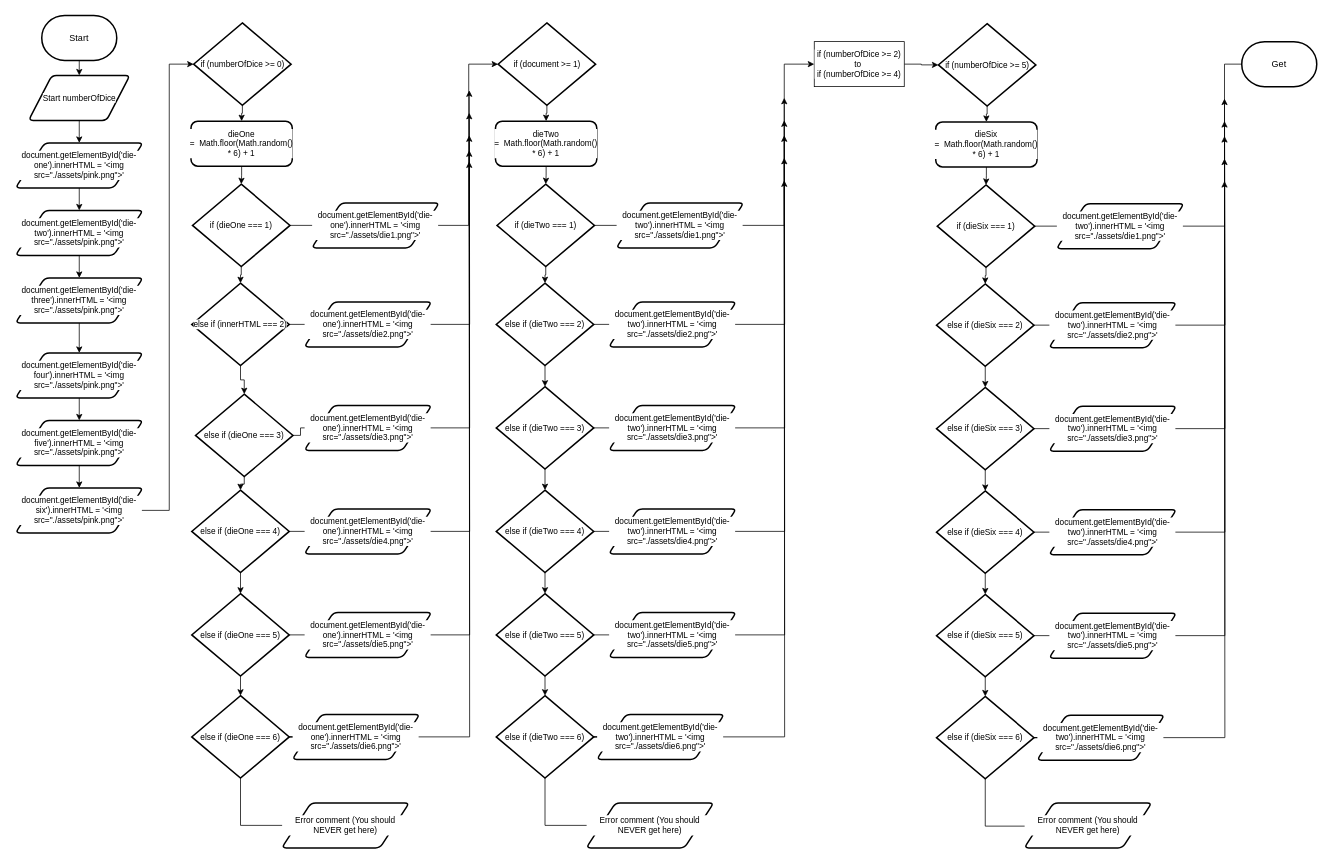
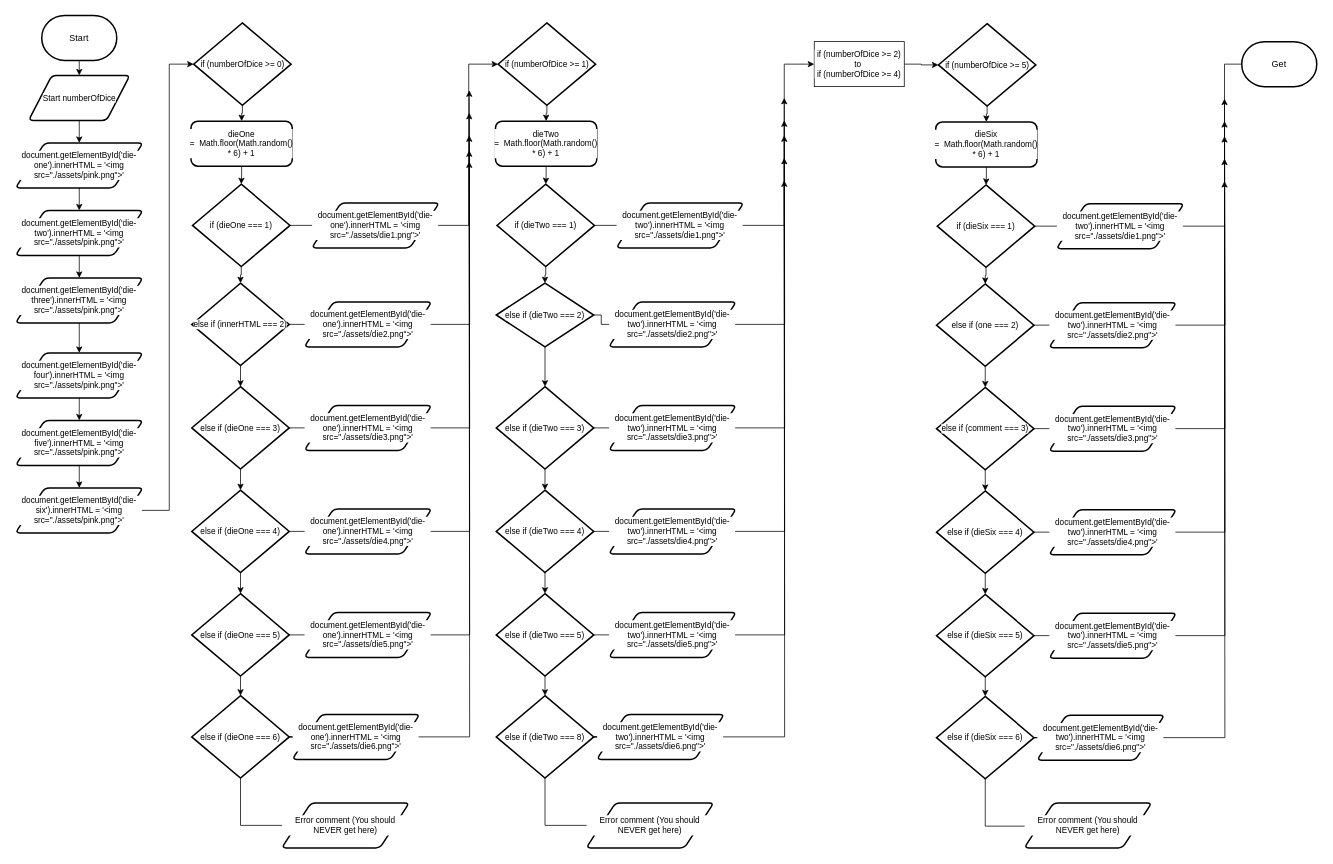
node "if (document >= 1)": label "if (document >= 1)" -> "if (numberOfDice >= 1)"
node "else if (dieTwo === 2)": size 98x83 -> 98x64
node "else if (dieSix === 2)": label "else if (dieSix === 2)" -> "else if (one === 2)"
node "else if (dieSix === 3)": label "else if (dieSix === 3)" -> "else if (comment === 3)"
node "else if (dieOne === 3)": moved (244, 435) -> (240, 428)
node "else if (dieTwo === 6)": label "else if (dieTwo === 6)" -> "else if (dieTwo === 8)"
